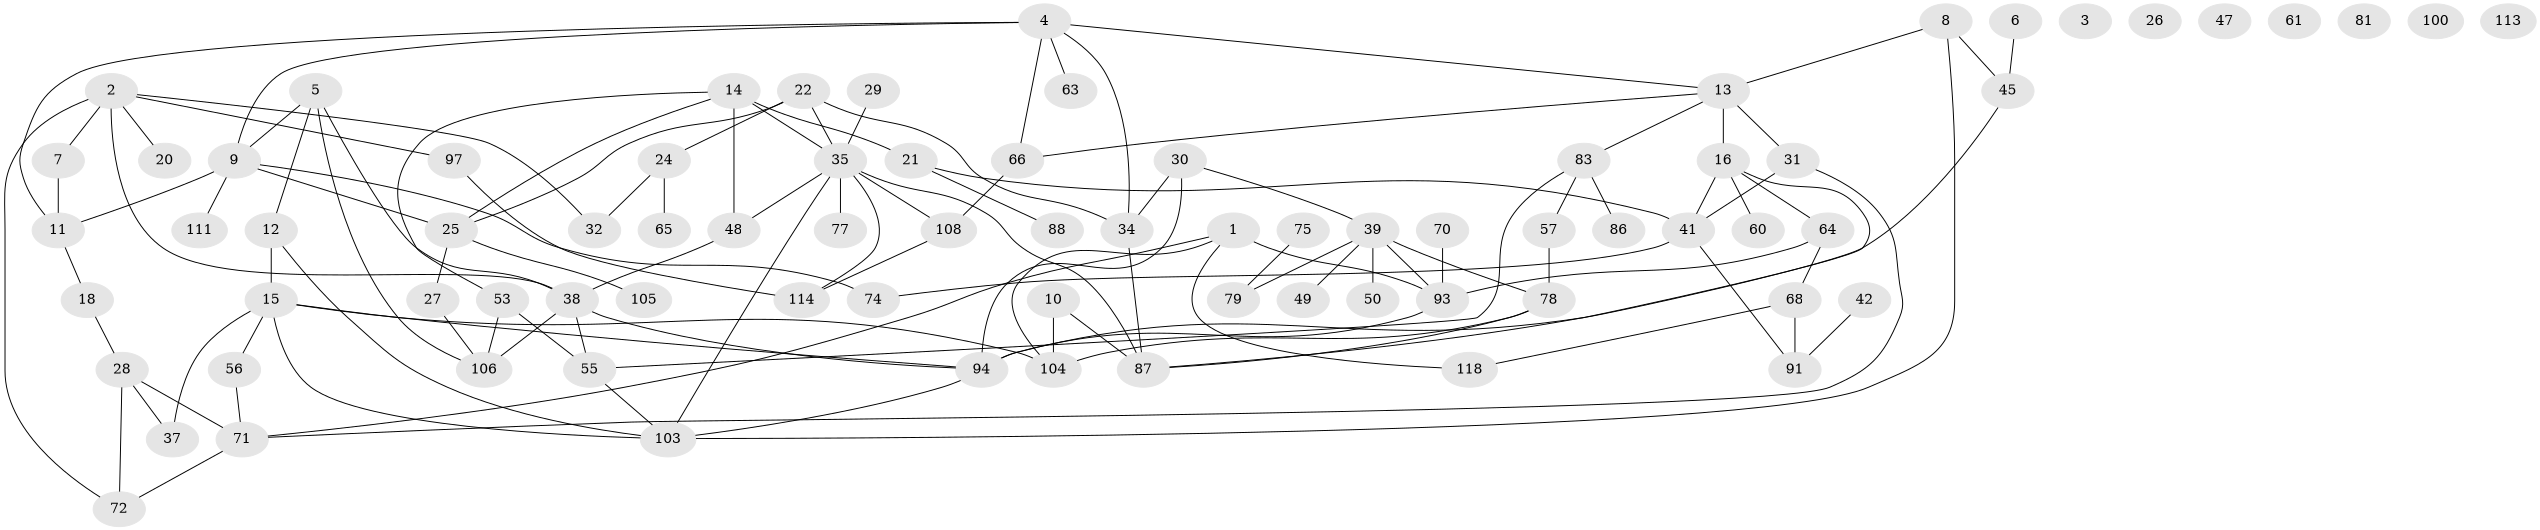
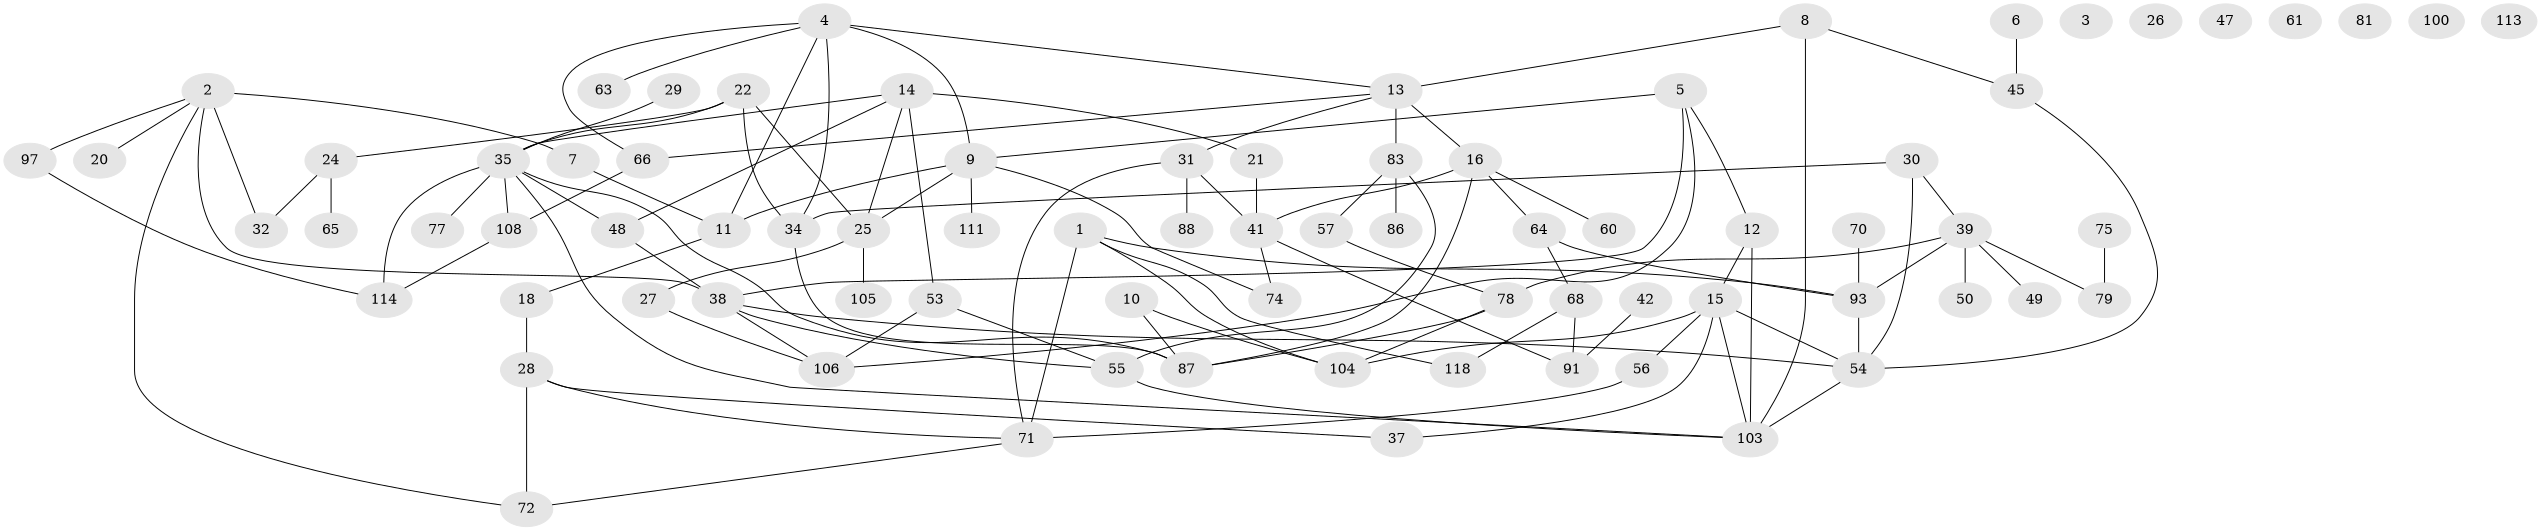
edge "21" -- "88": now "31" -- "88"
node "94": label "94" -> "54"
